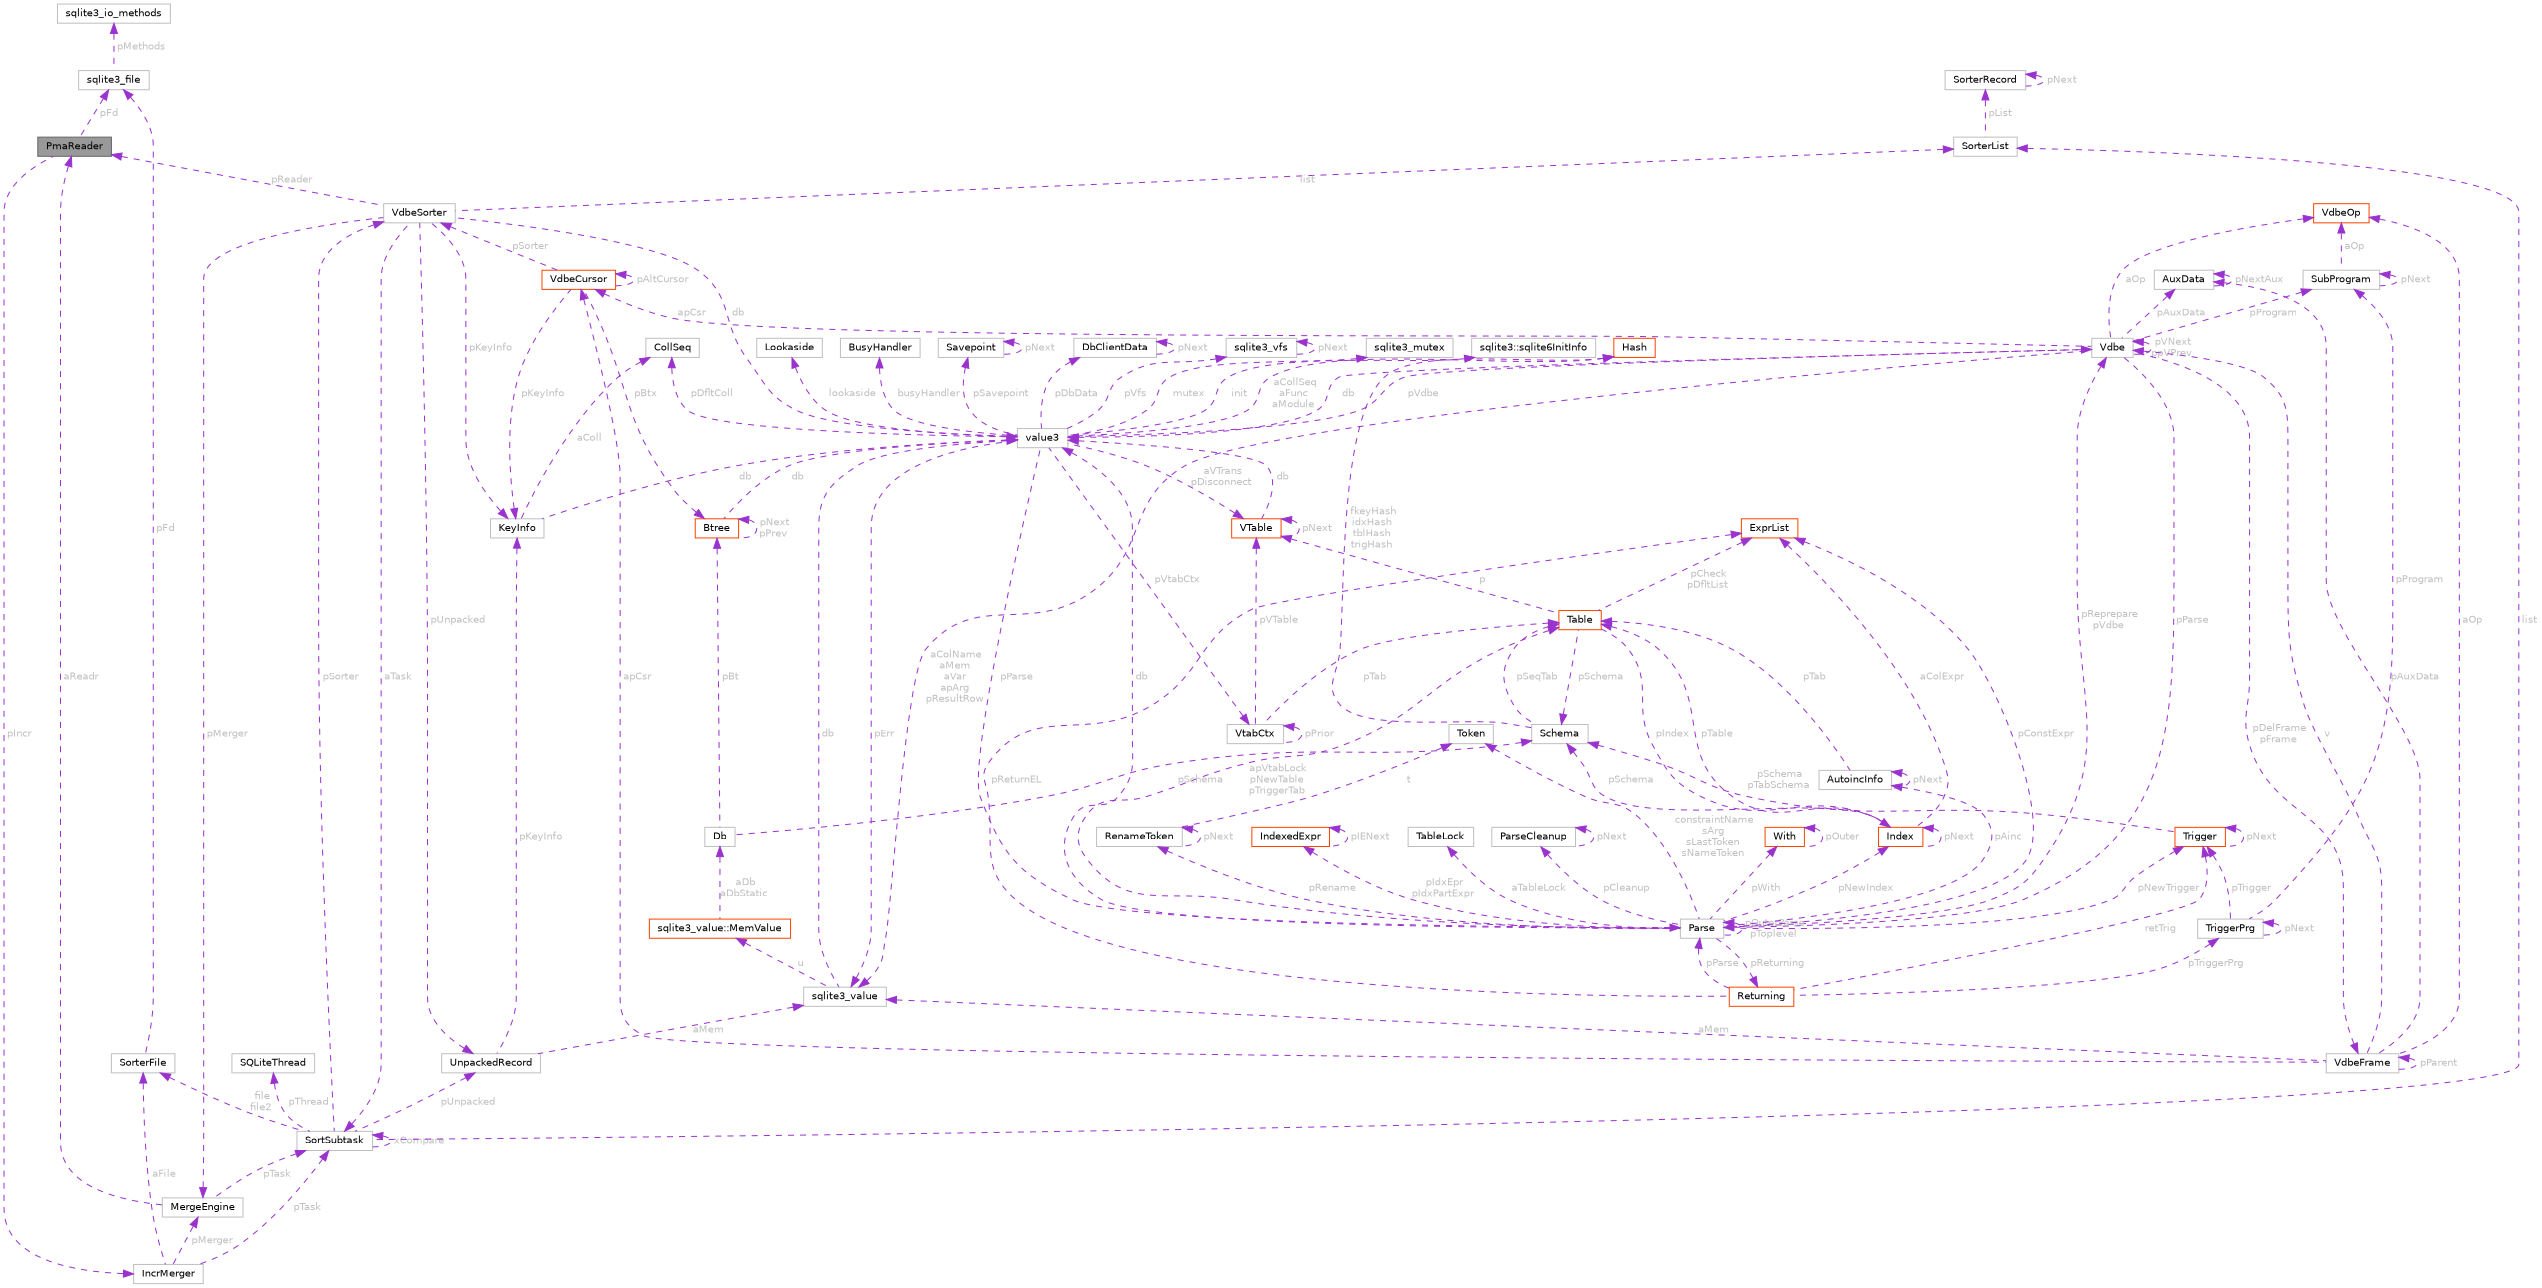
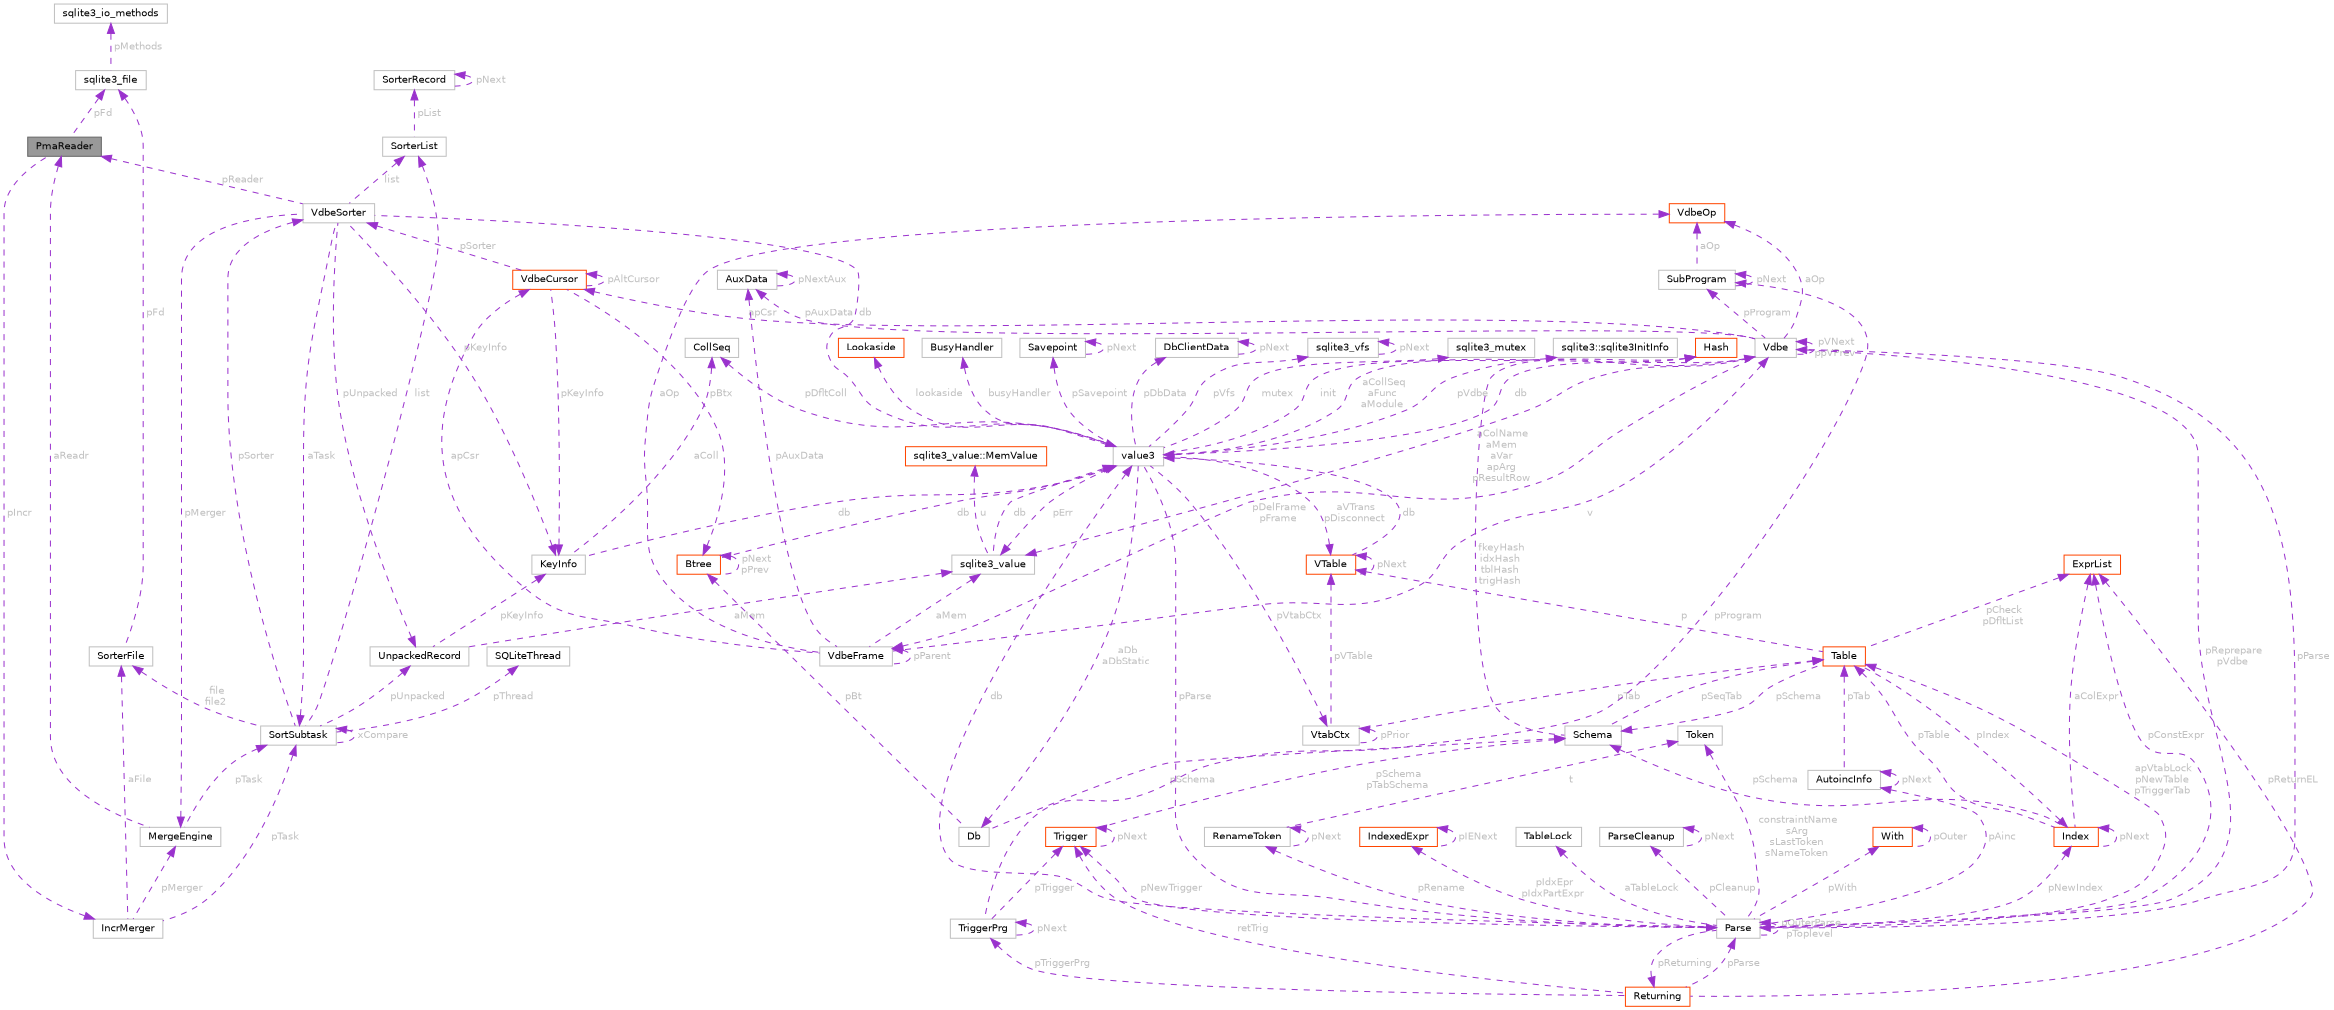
node "Lookaside": color grey75 -> orangered
node "sqlite3::sqlite6InitInfo": label "sqlite3::sqlite6InitInfo" -> "sqlite3::sqlite3InitInfo"
edge "sqlite3_value::MemValue" -> "Db": now "value3" -> "Db"
